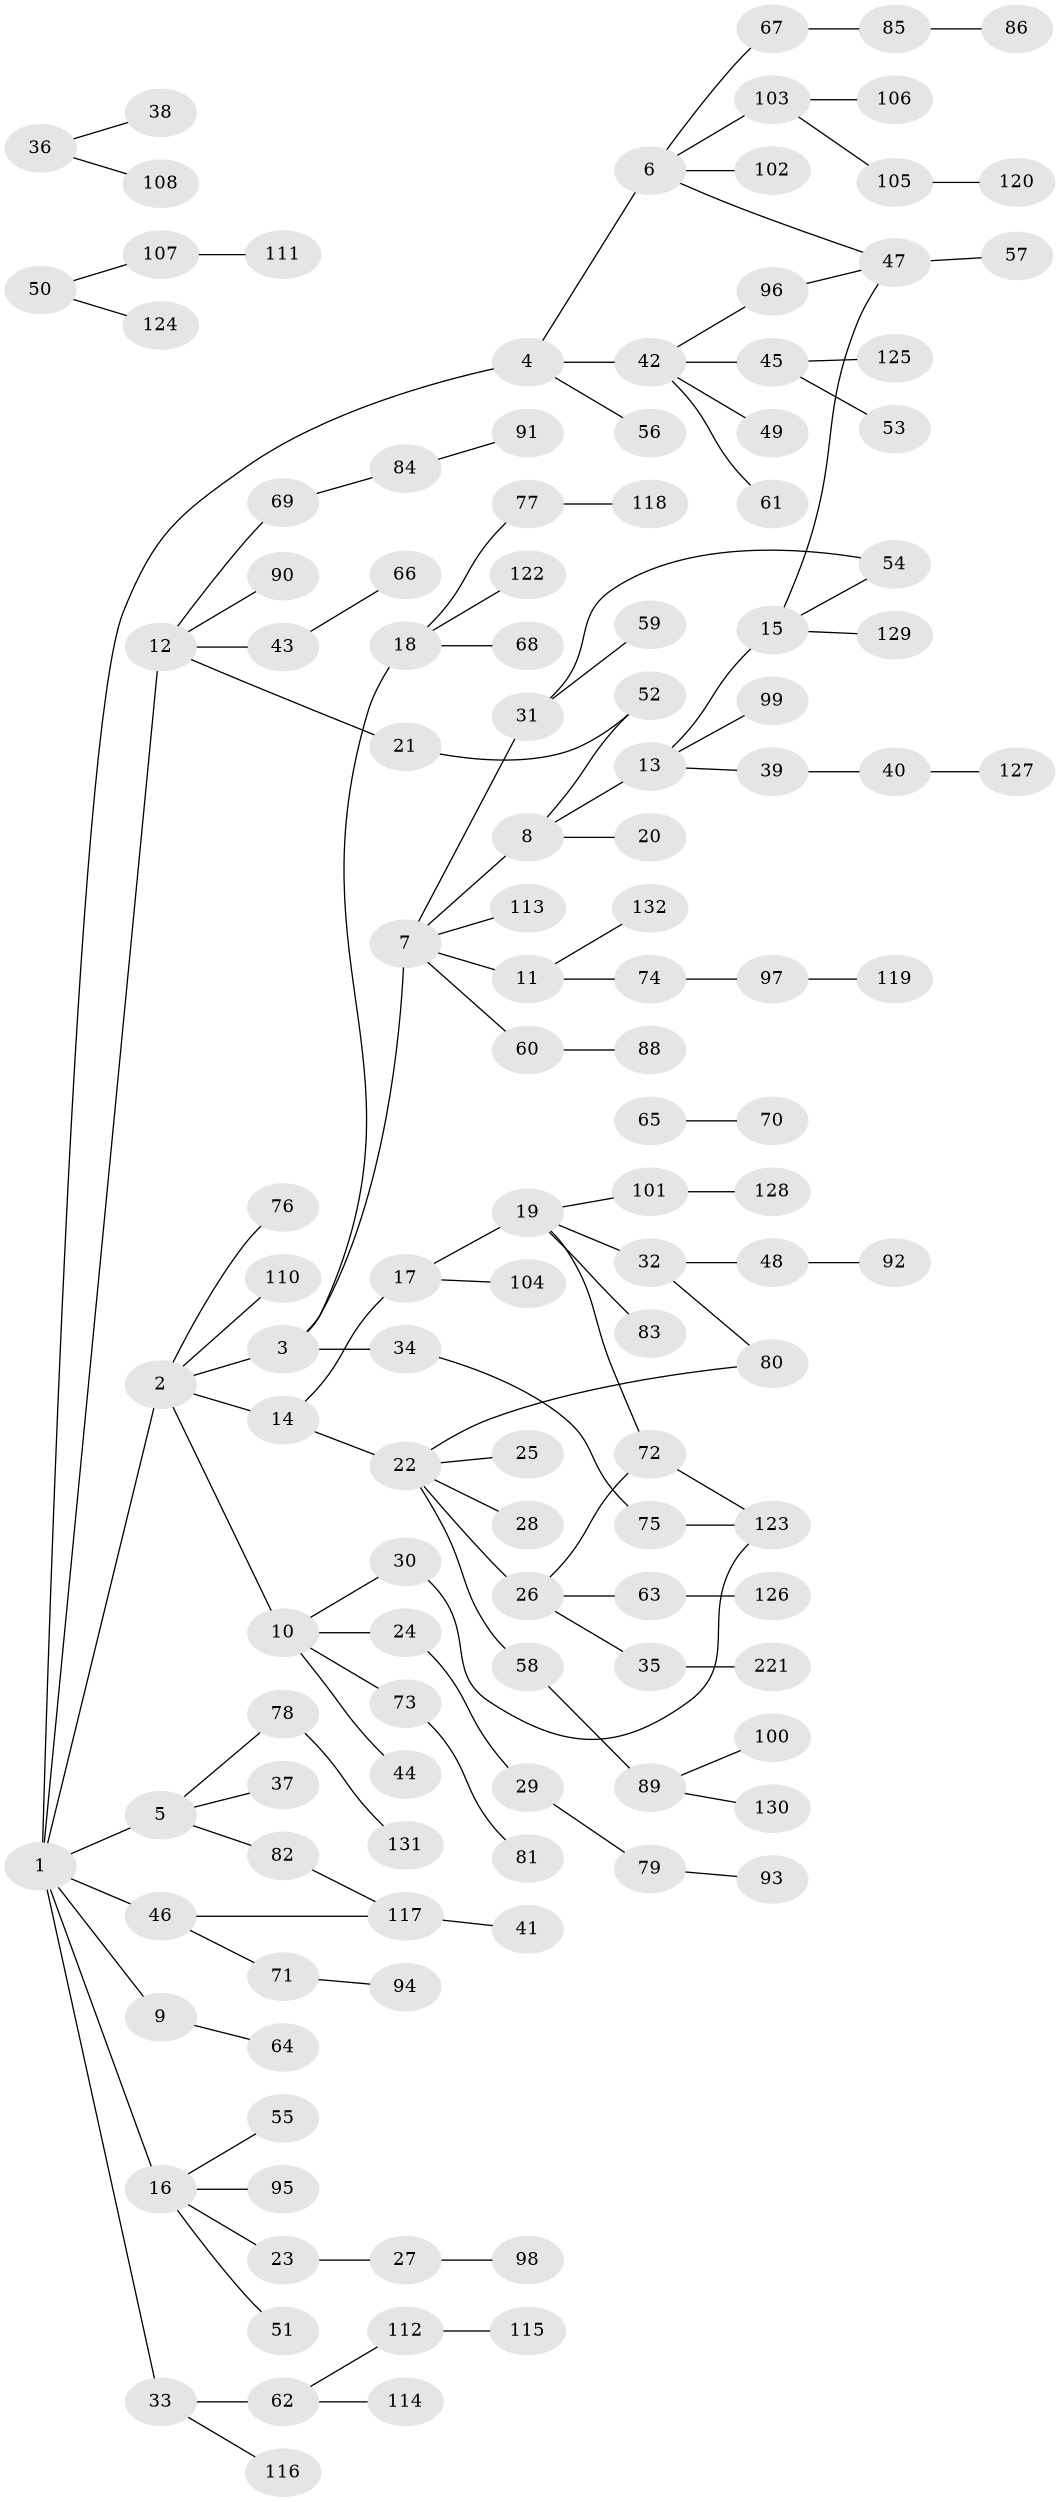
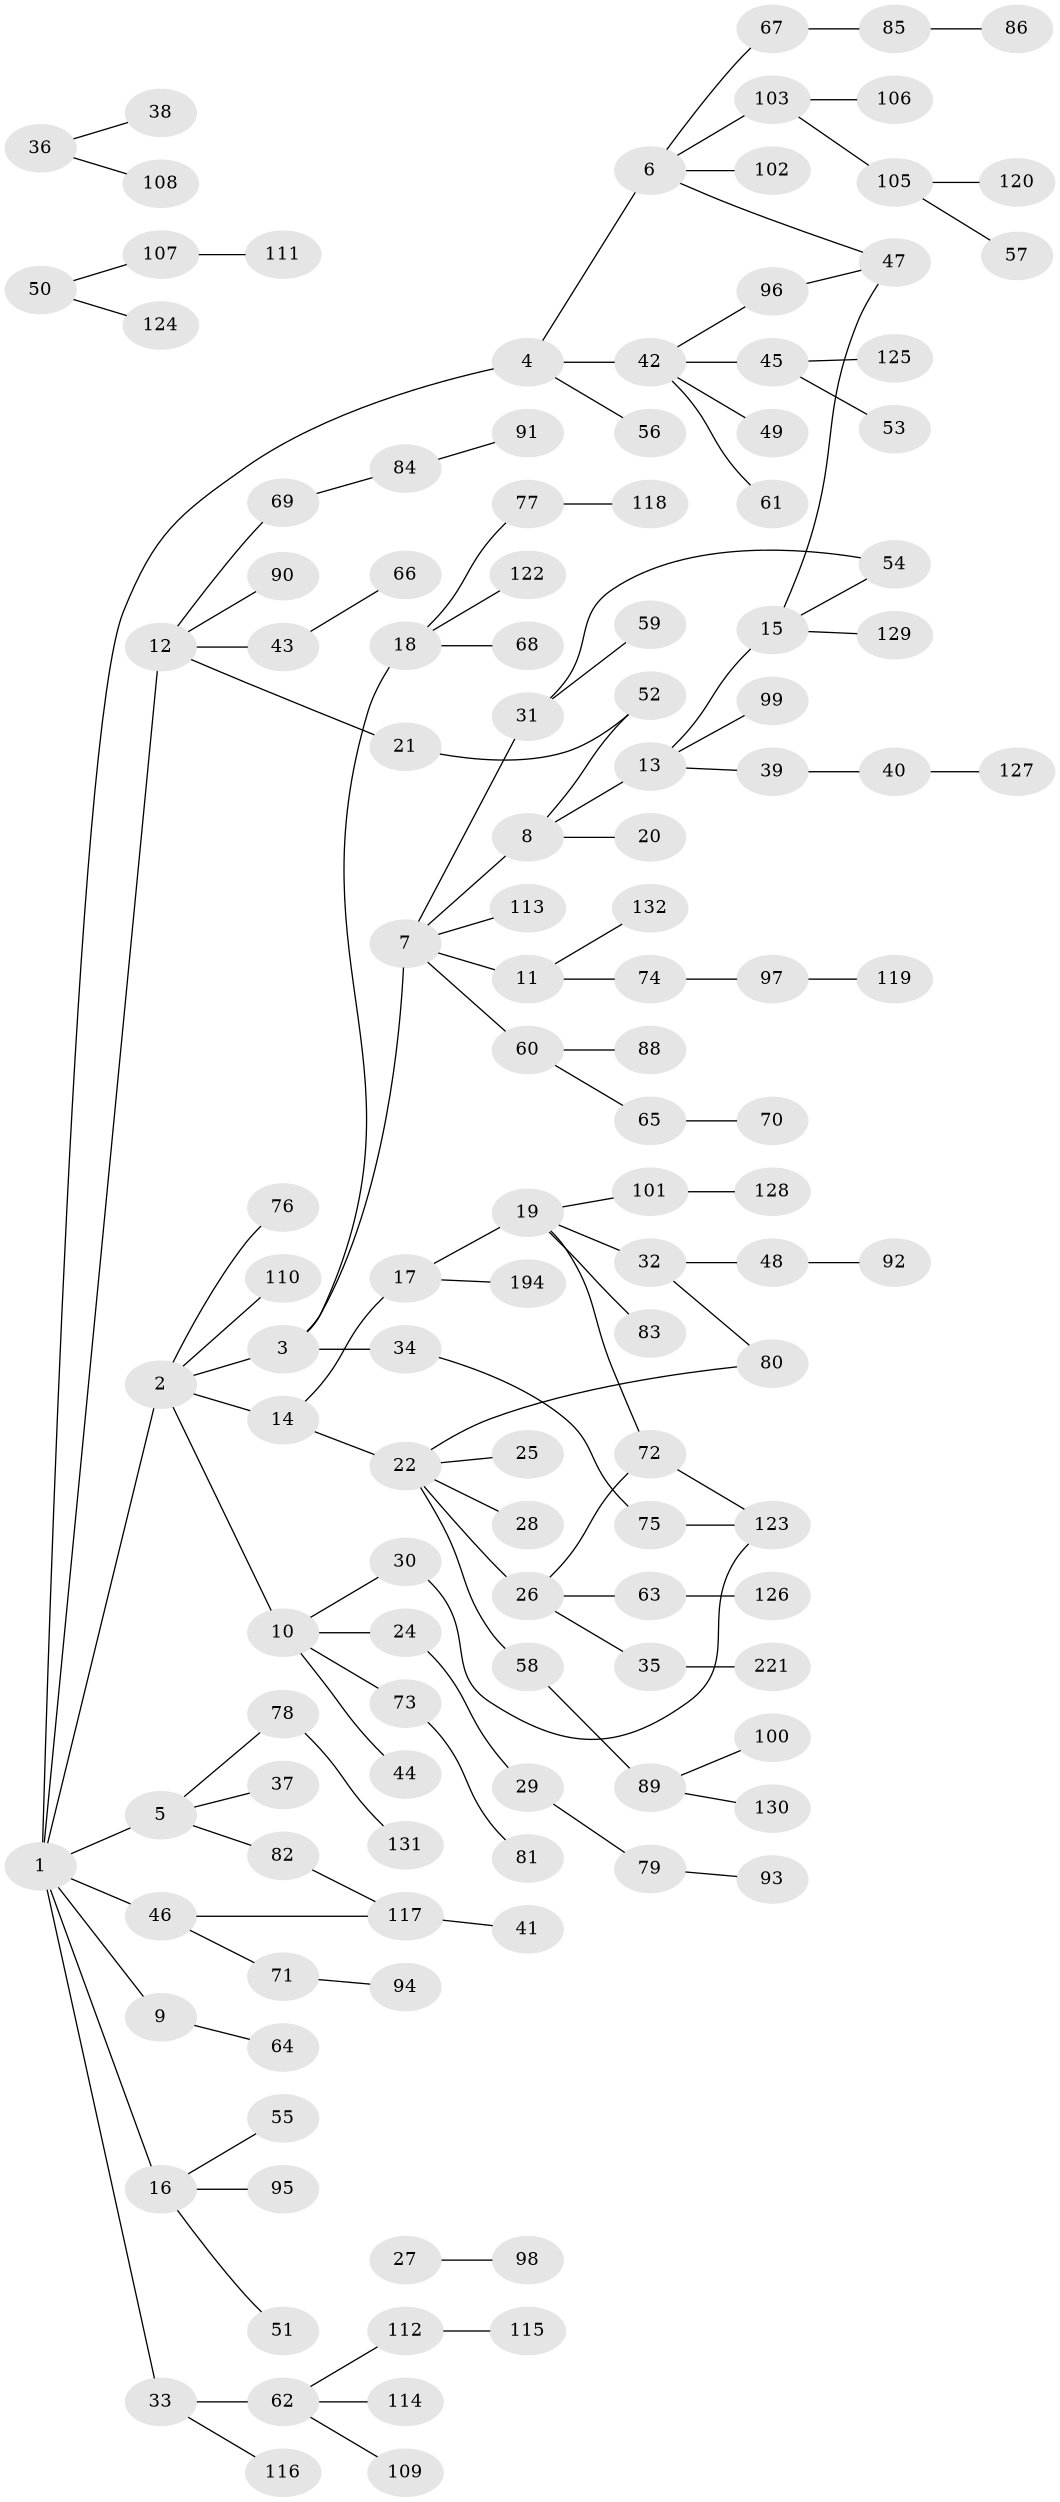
edge "57" -- "47": now "57" -- "105"
edge "60" -- "65": added
node "104": label "104" -> "194"
node "23": removed
node "109": added
